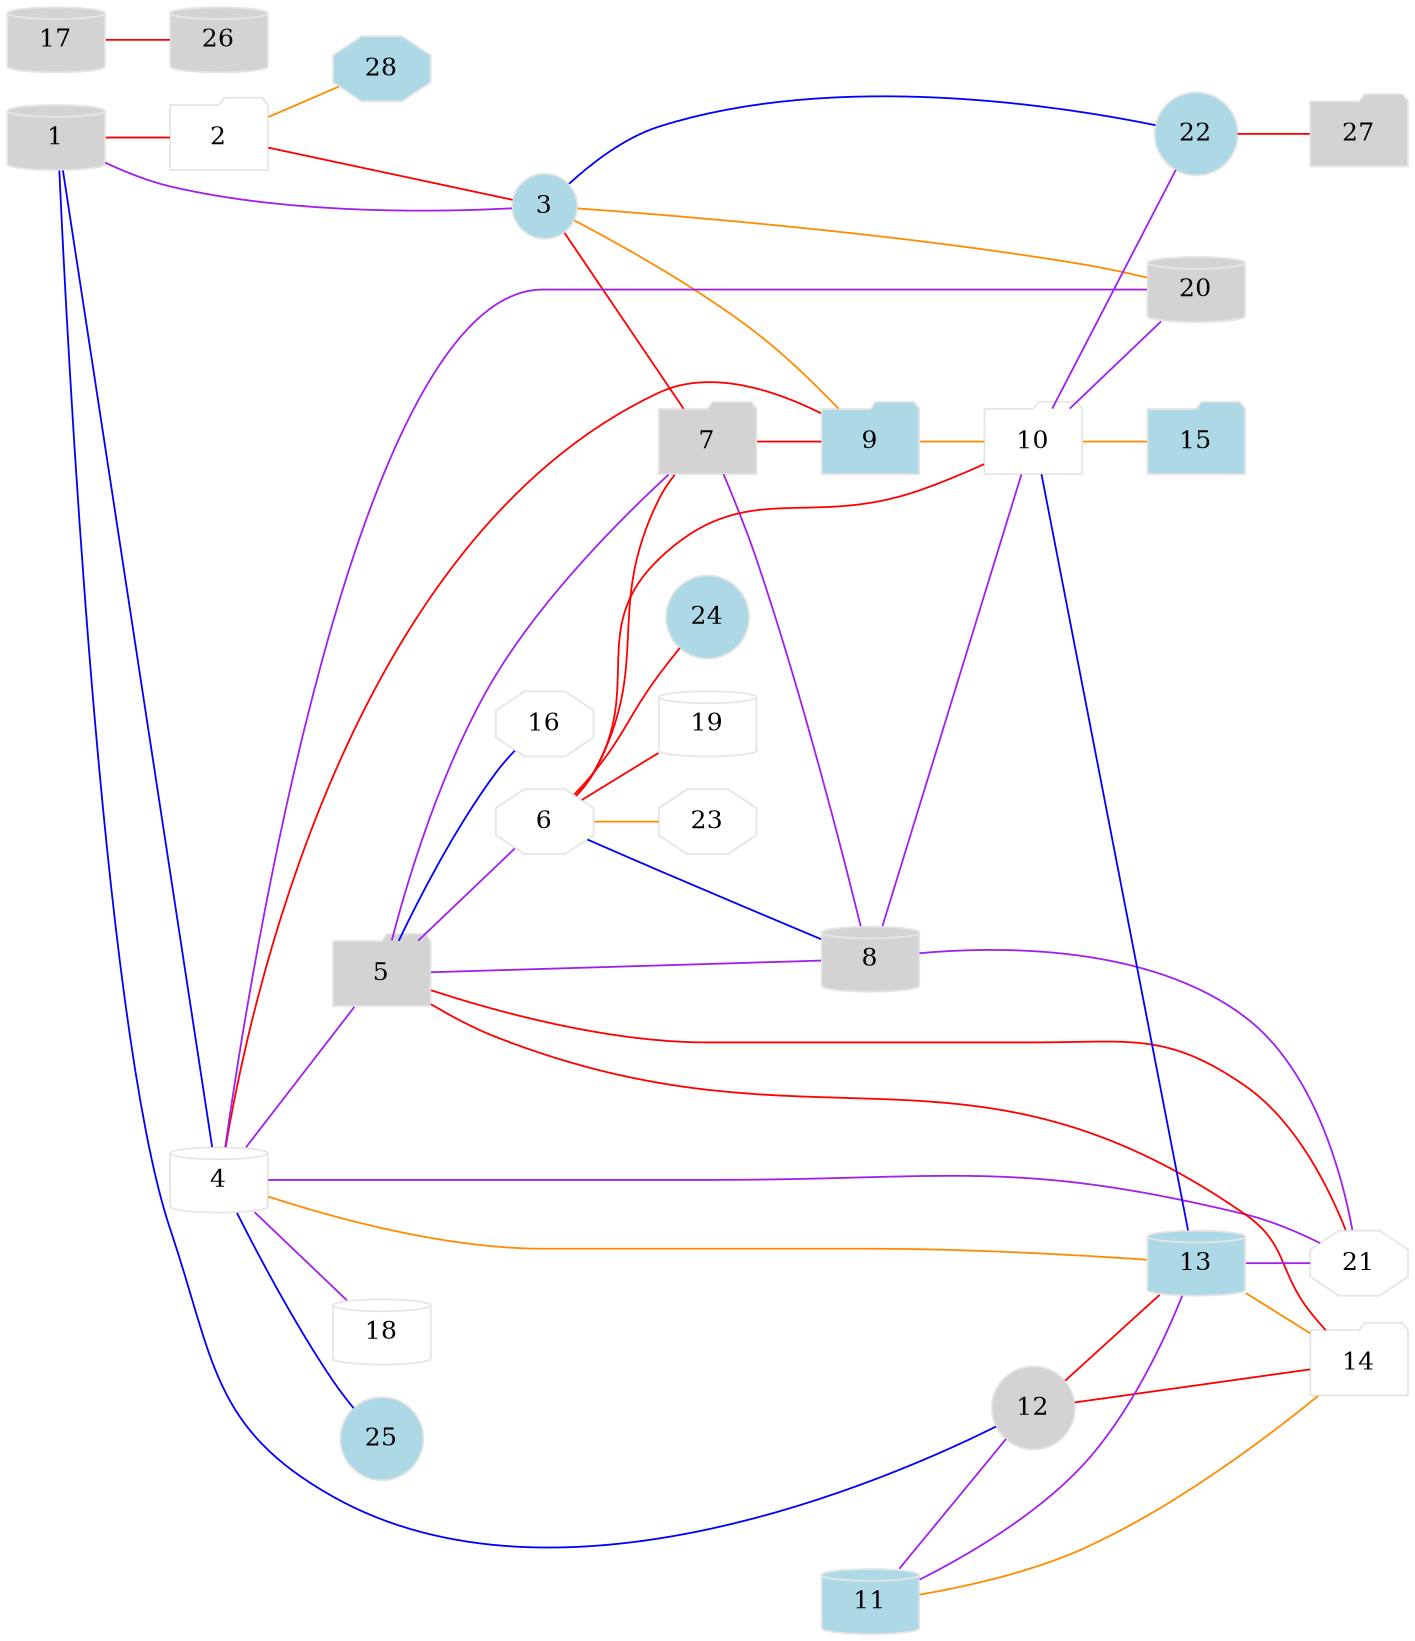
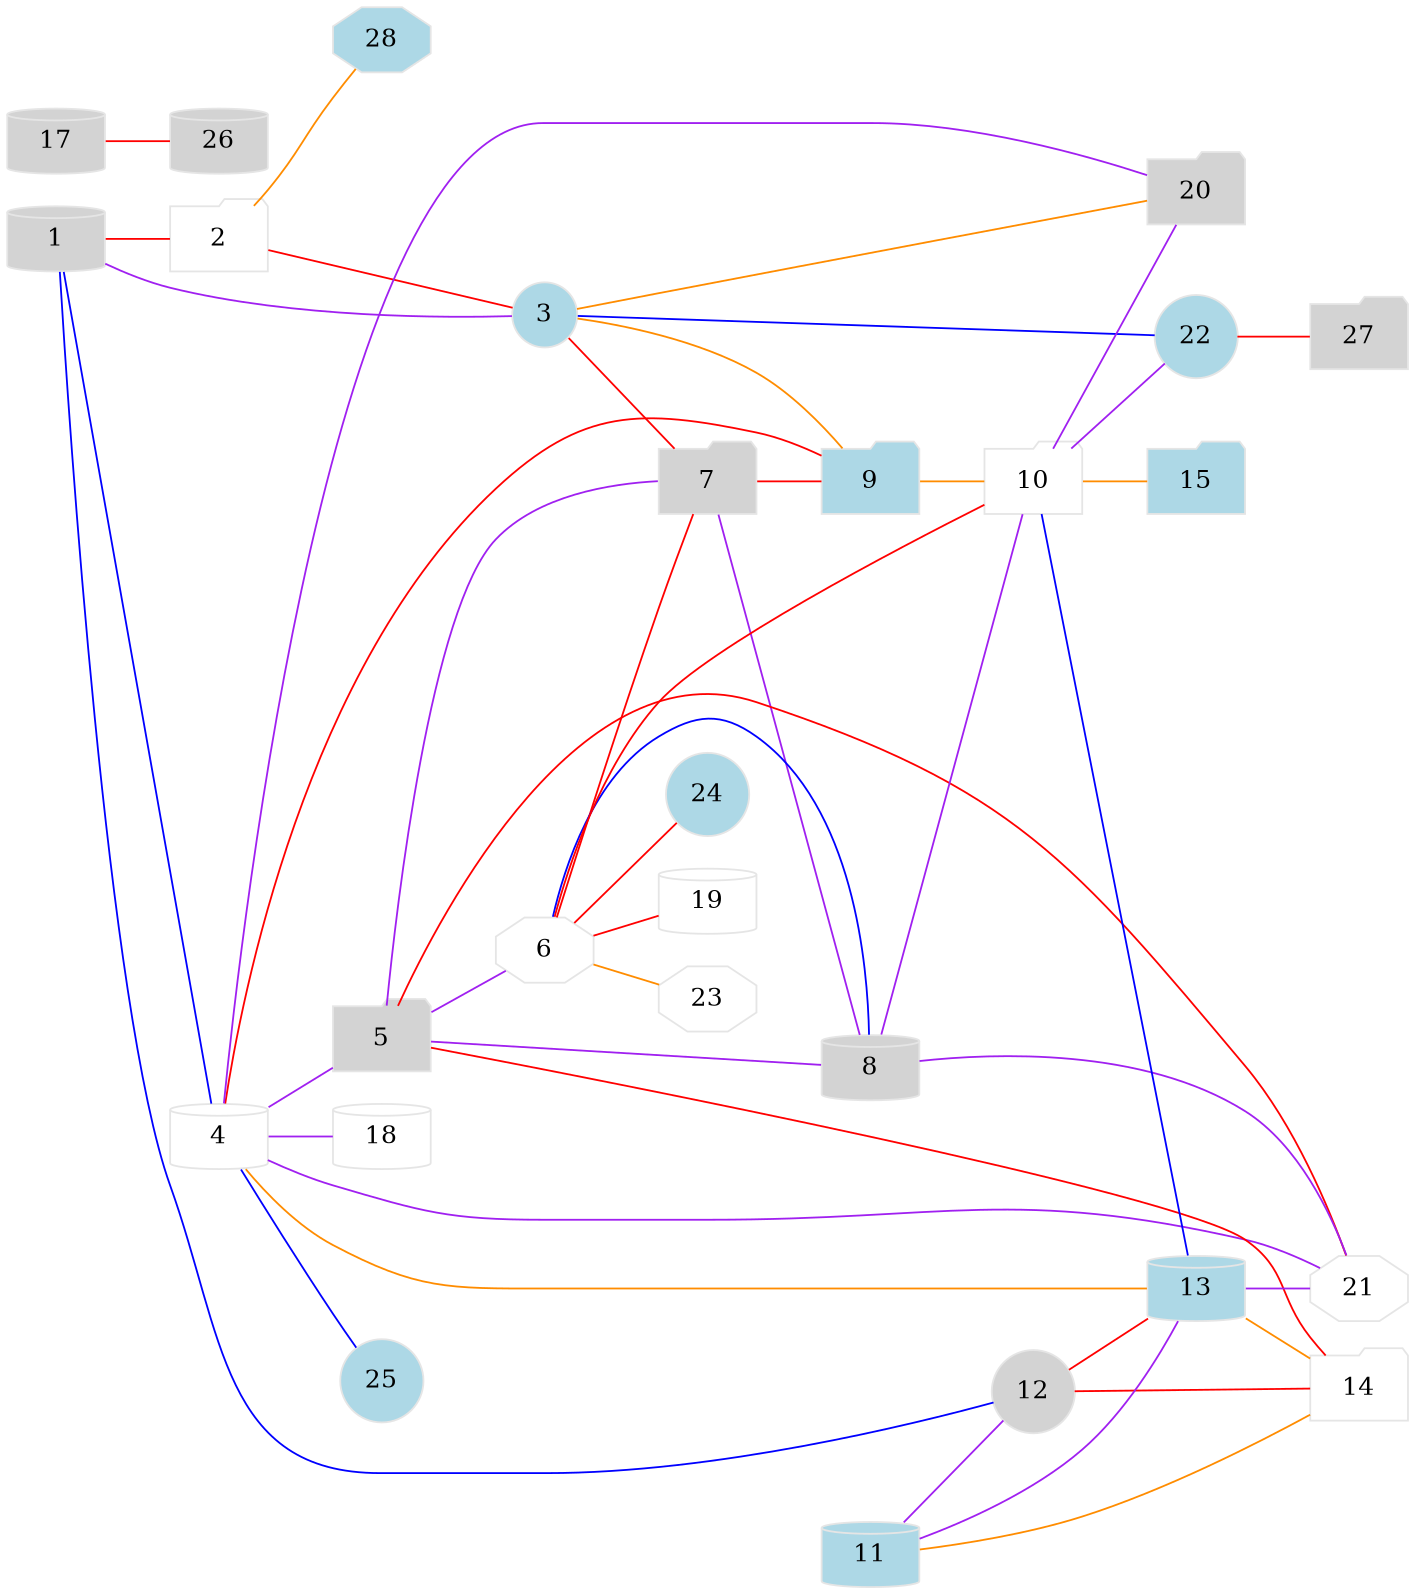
node "20": shape cylinder -> folder
node "16": removed
